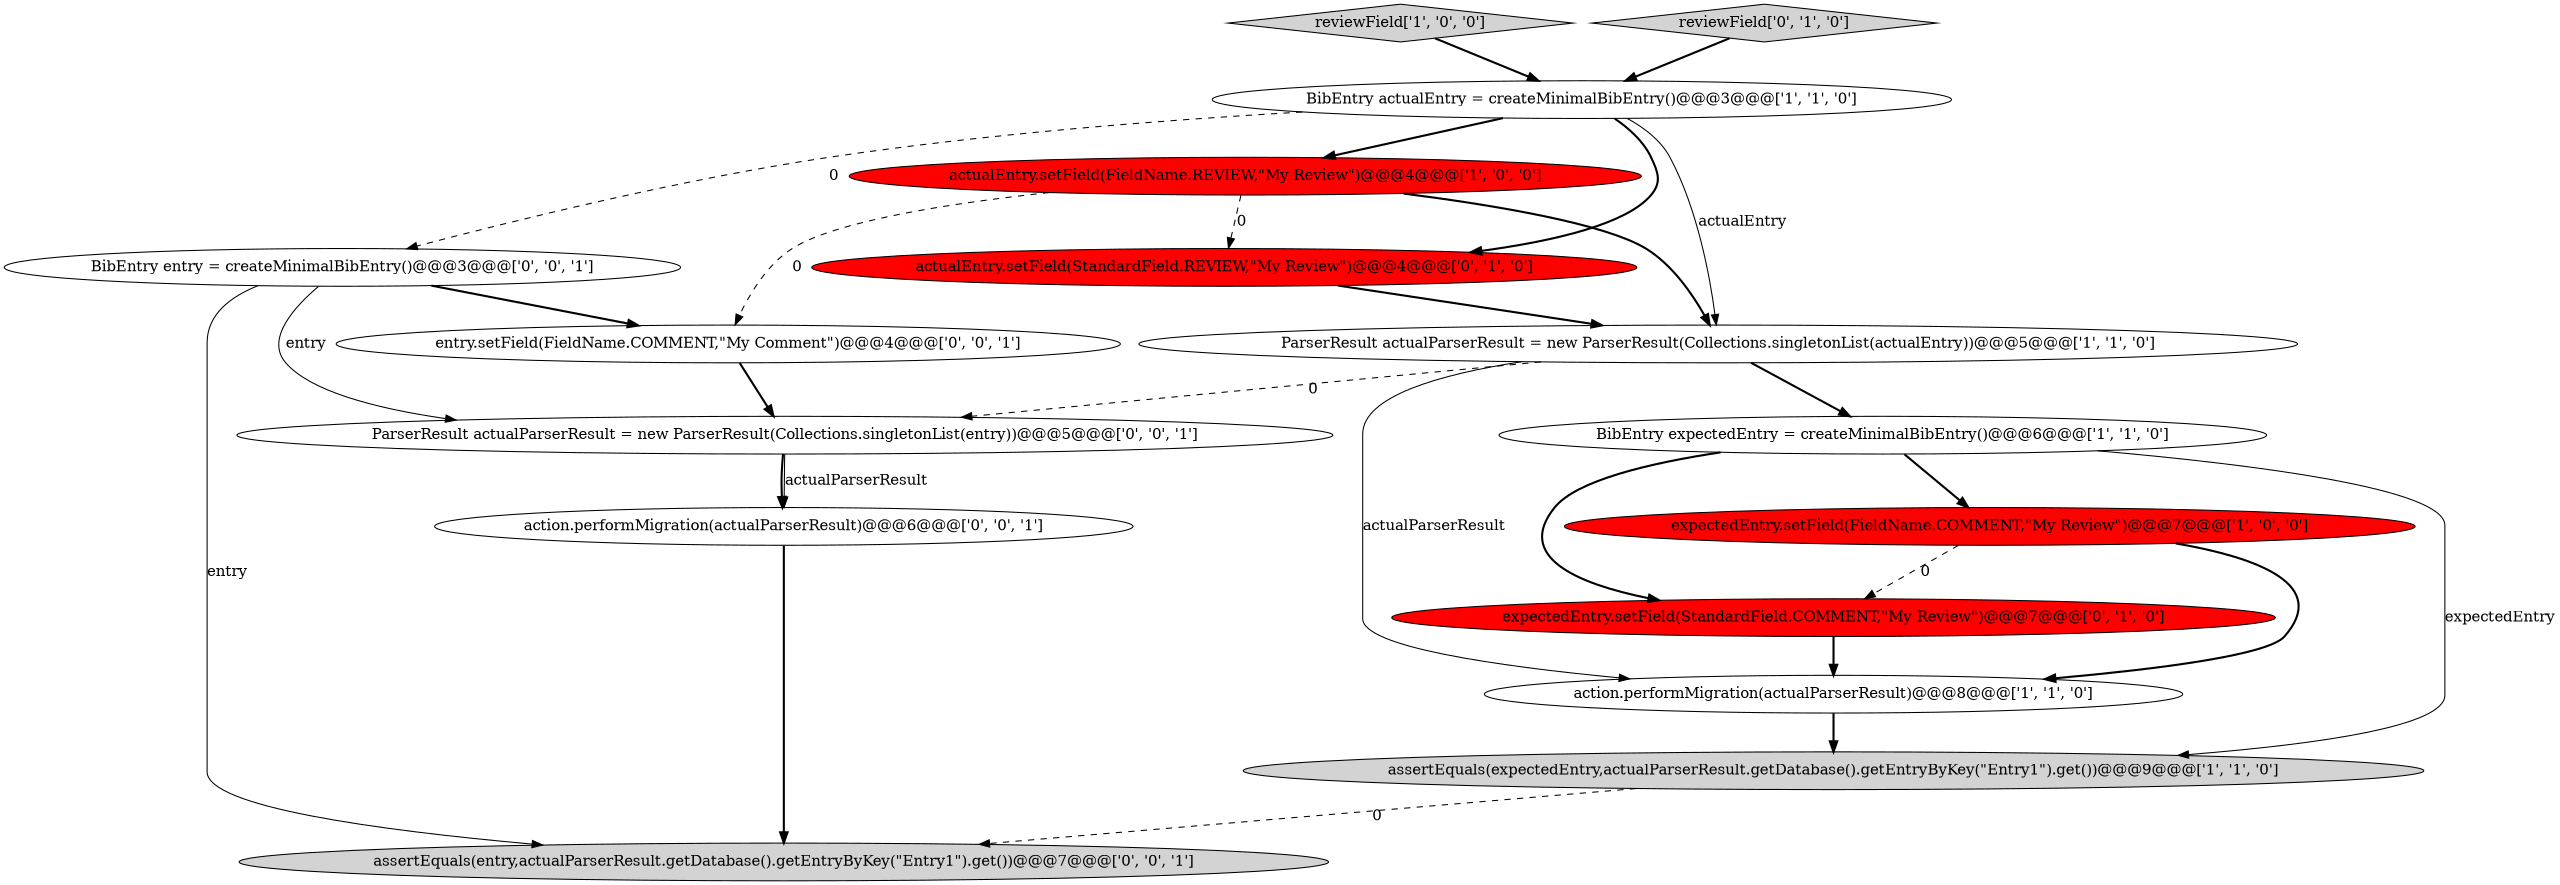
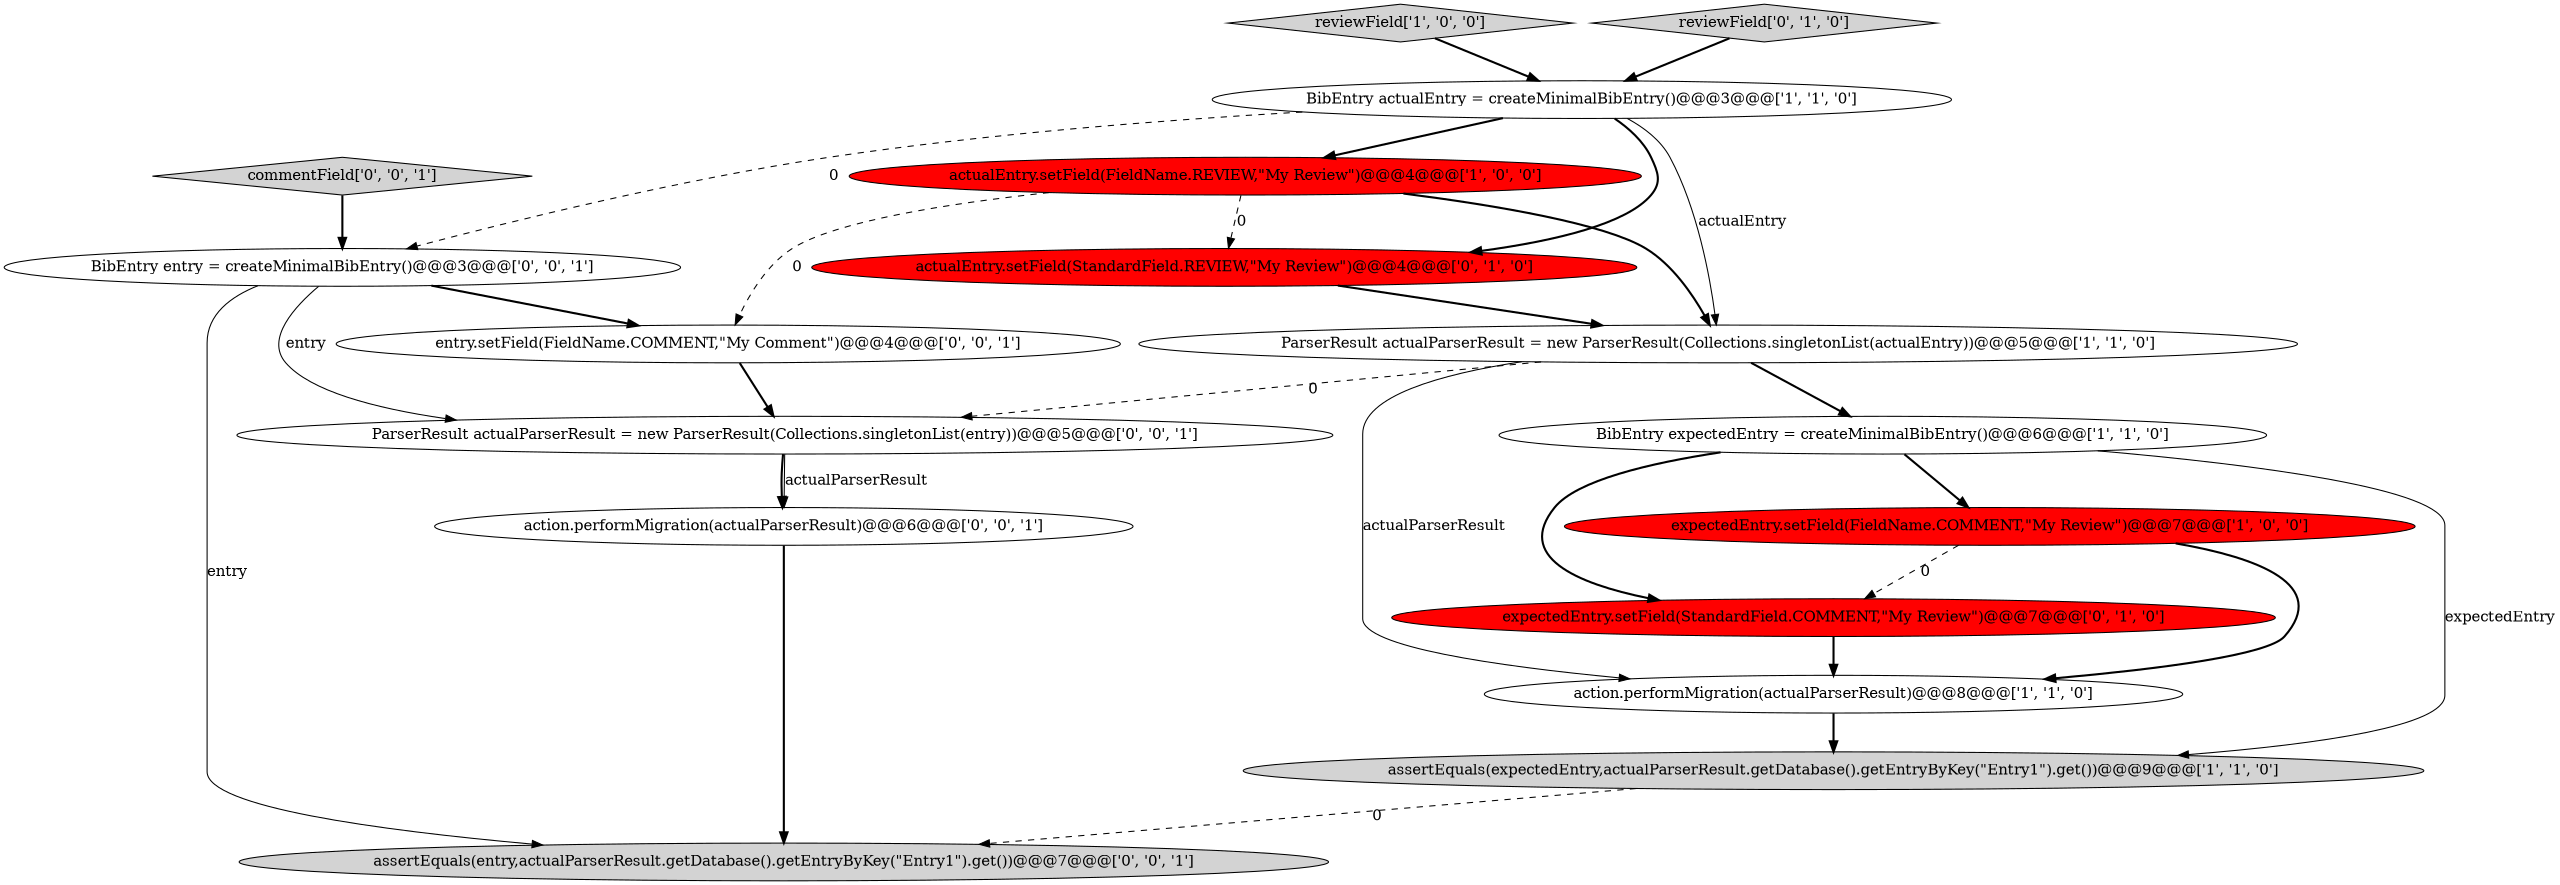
node "commentField['0', '0', '1']": added
